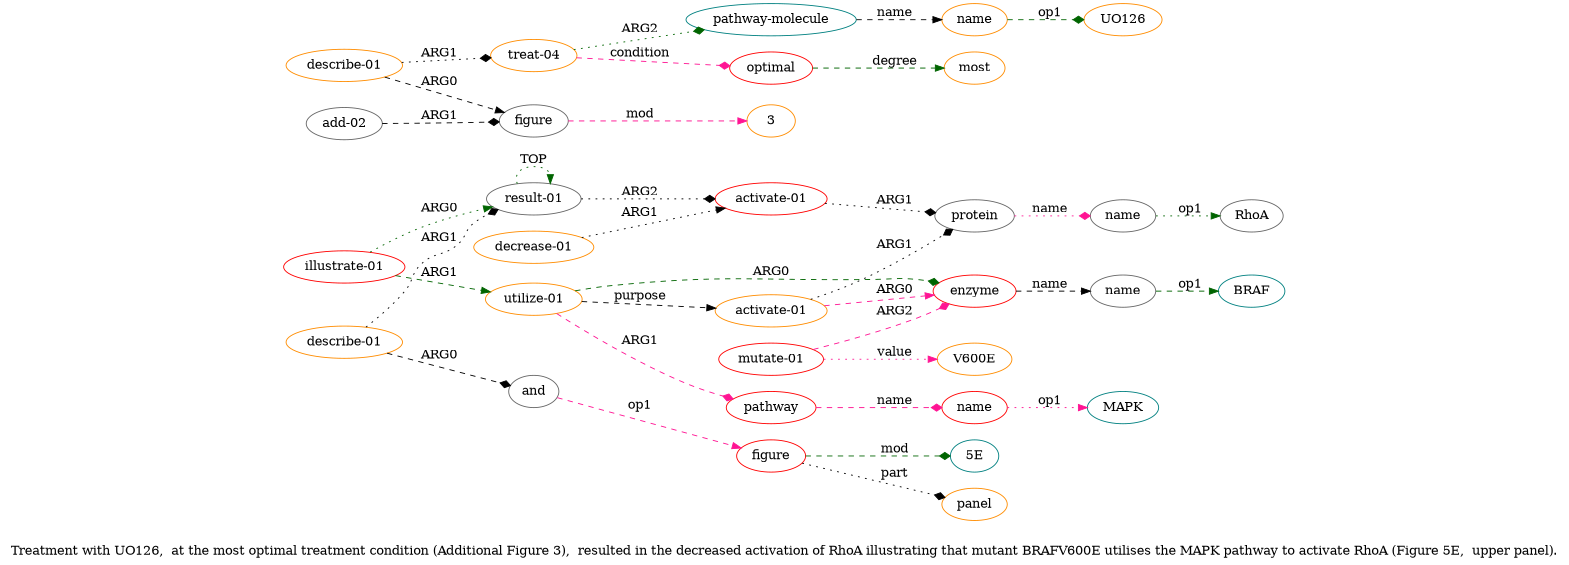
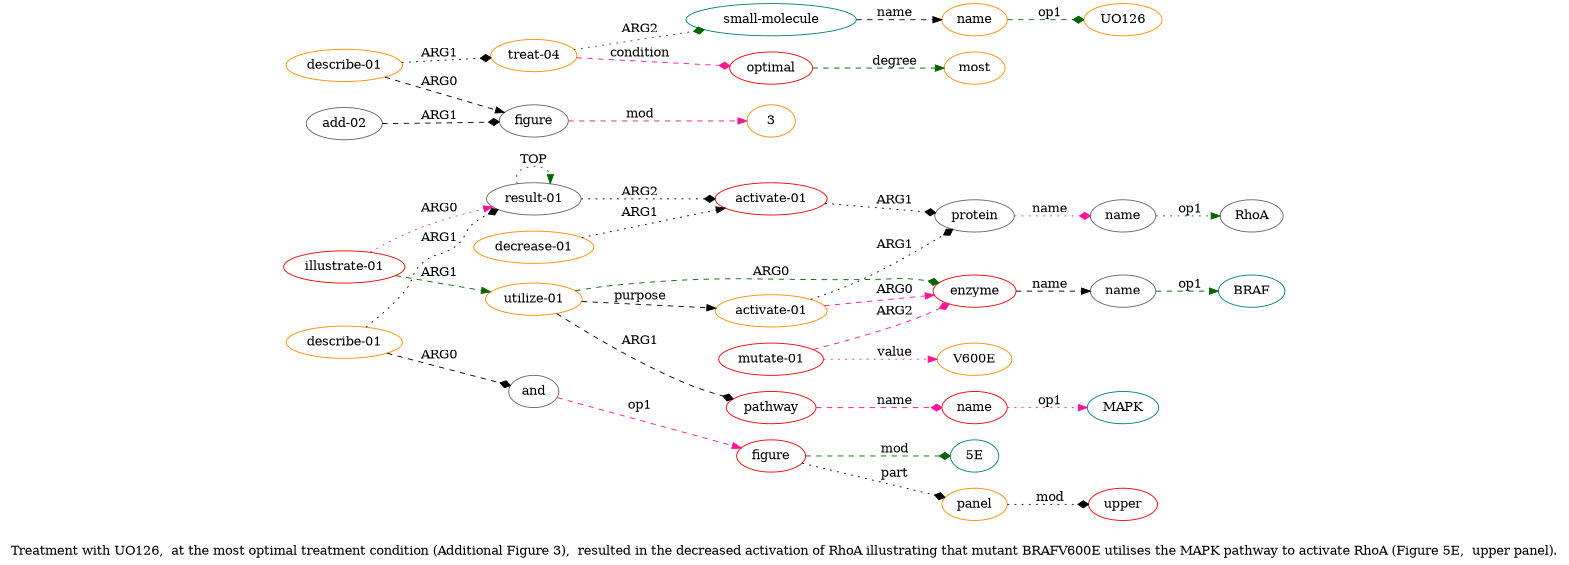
node "pathway-molecule": label "pathway-molecule" -> "small-molecule"
edge "illustrate-01" -> "result-01": color darkgreen -> deeppink
edge "utilize-01" -> "pathway": color deeppink -> black
node "upper": added
